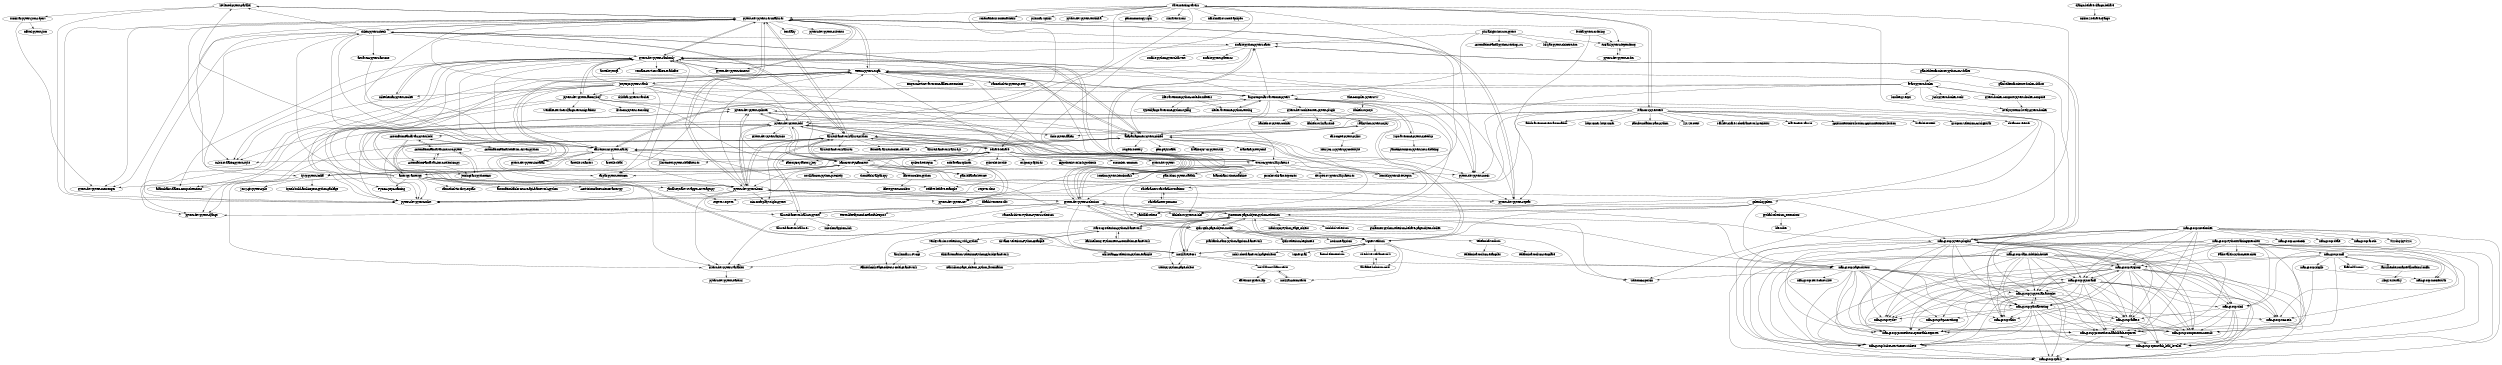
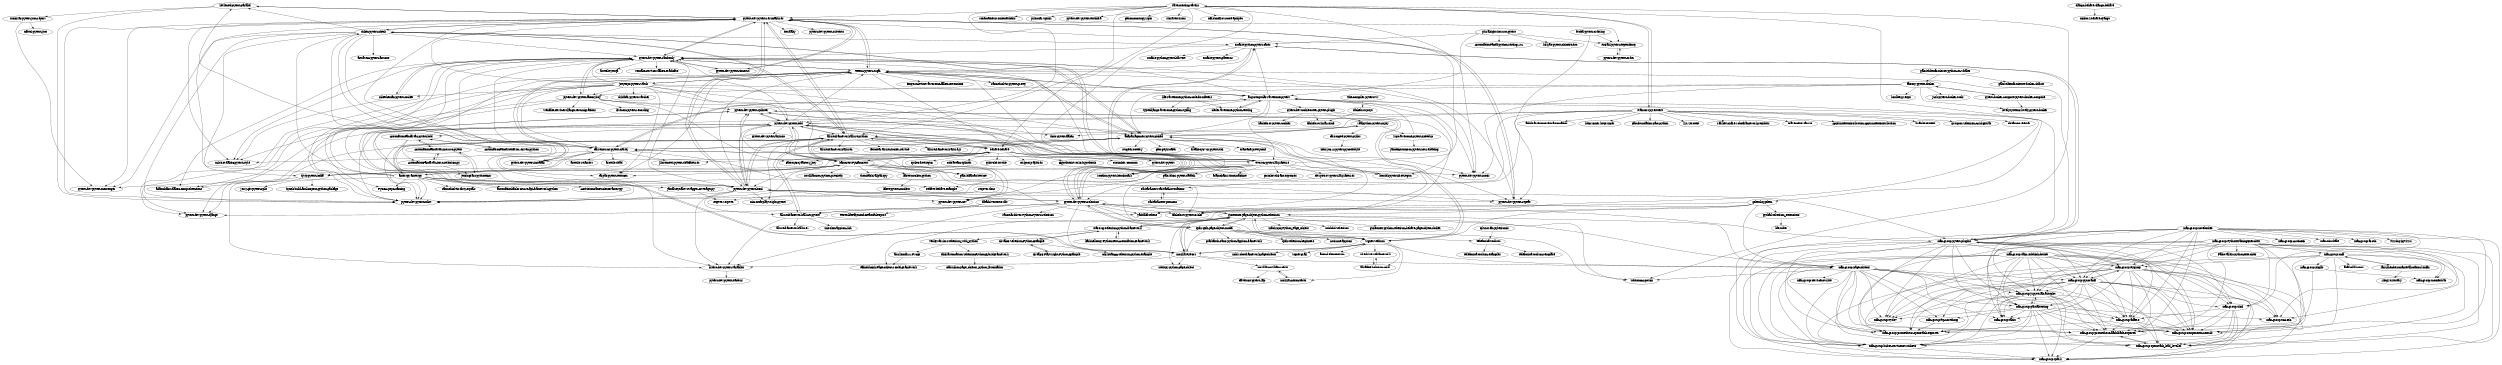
node "avast/pytest-docker": label "avast/pytest-docker" -> "factory/pytest-docker"
edge "augustogoulart/awesome-pytest" -> "zupo/awesome-pytest-speedup": now "realpython/pytest-mypy" -> "zupo/awesome-pytest-speedup"
edge "astraw38/pytest-assume" -> "darrenburns/pytest-clarity": now "okken/pytest-check" -> "darrenburns/pytest-clarity"
node "ElSnoMan/pyleniumio": added
node "man-group/dtale": label "man-group/dtale" -> "man-mio/dtale"
node "nirtal85/Playwright-Python-Example": added
edge "man-group/notebooker" -> "man-group/components-contrib": added
edge "man-group/PyBloqs" -> "man-group/partialtesting": removed
